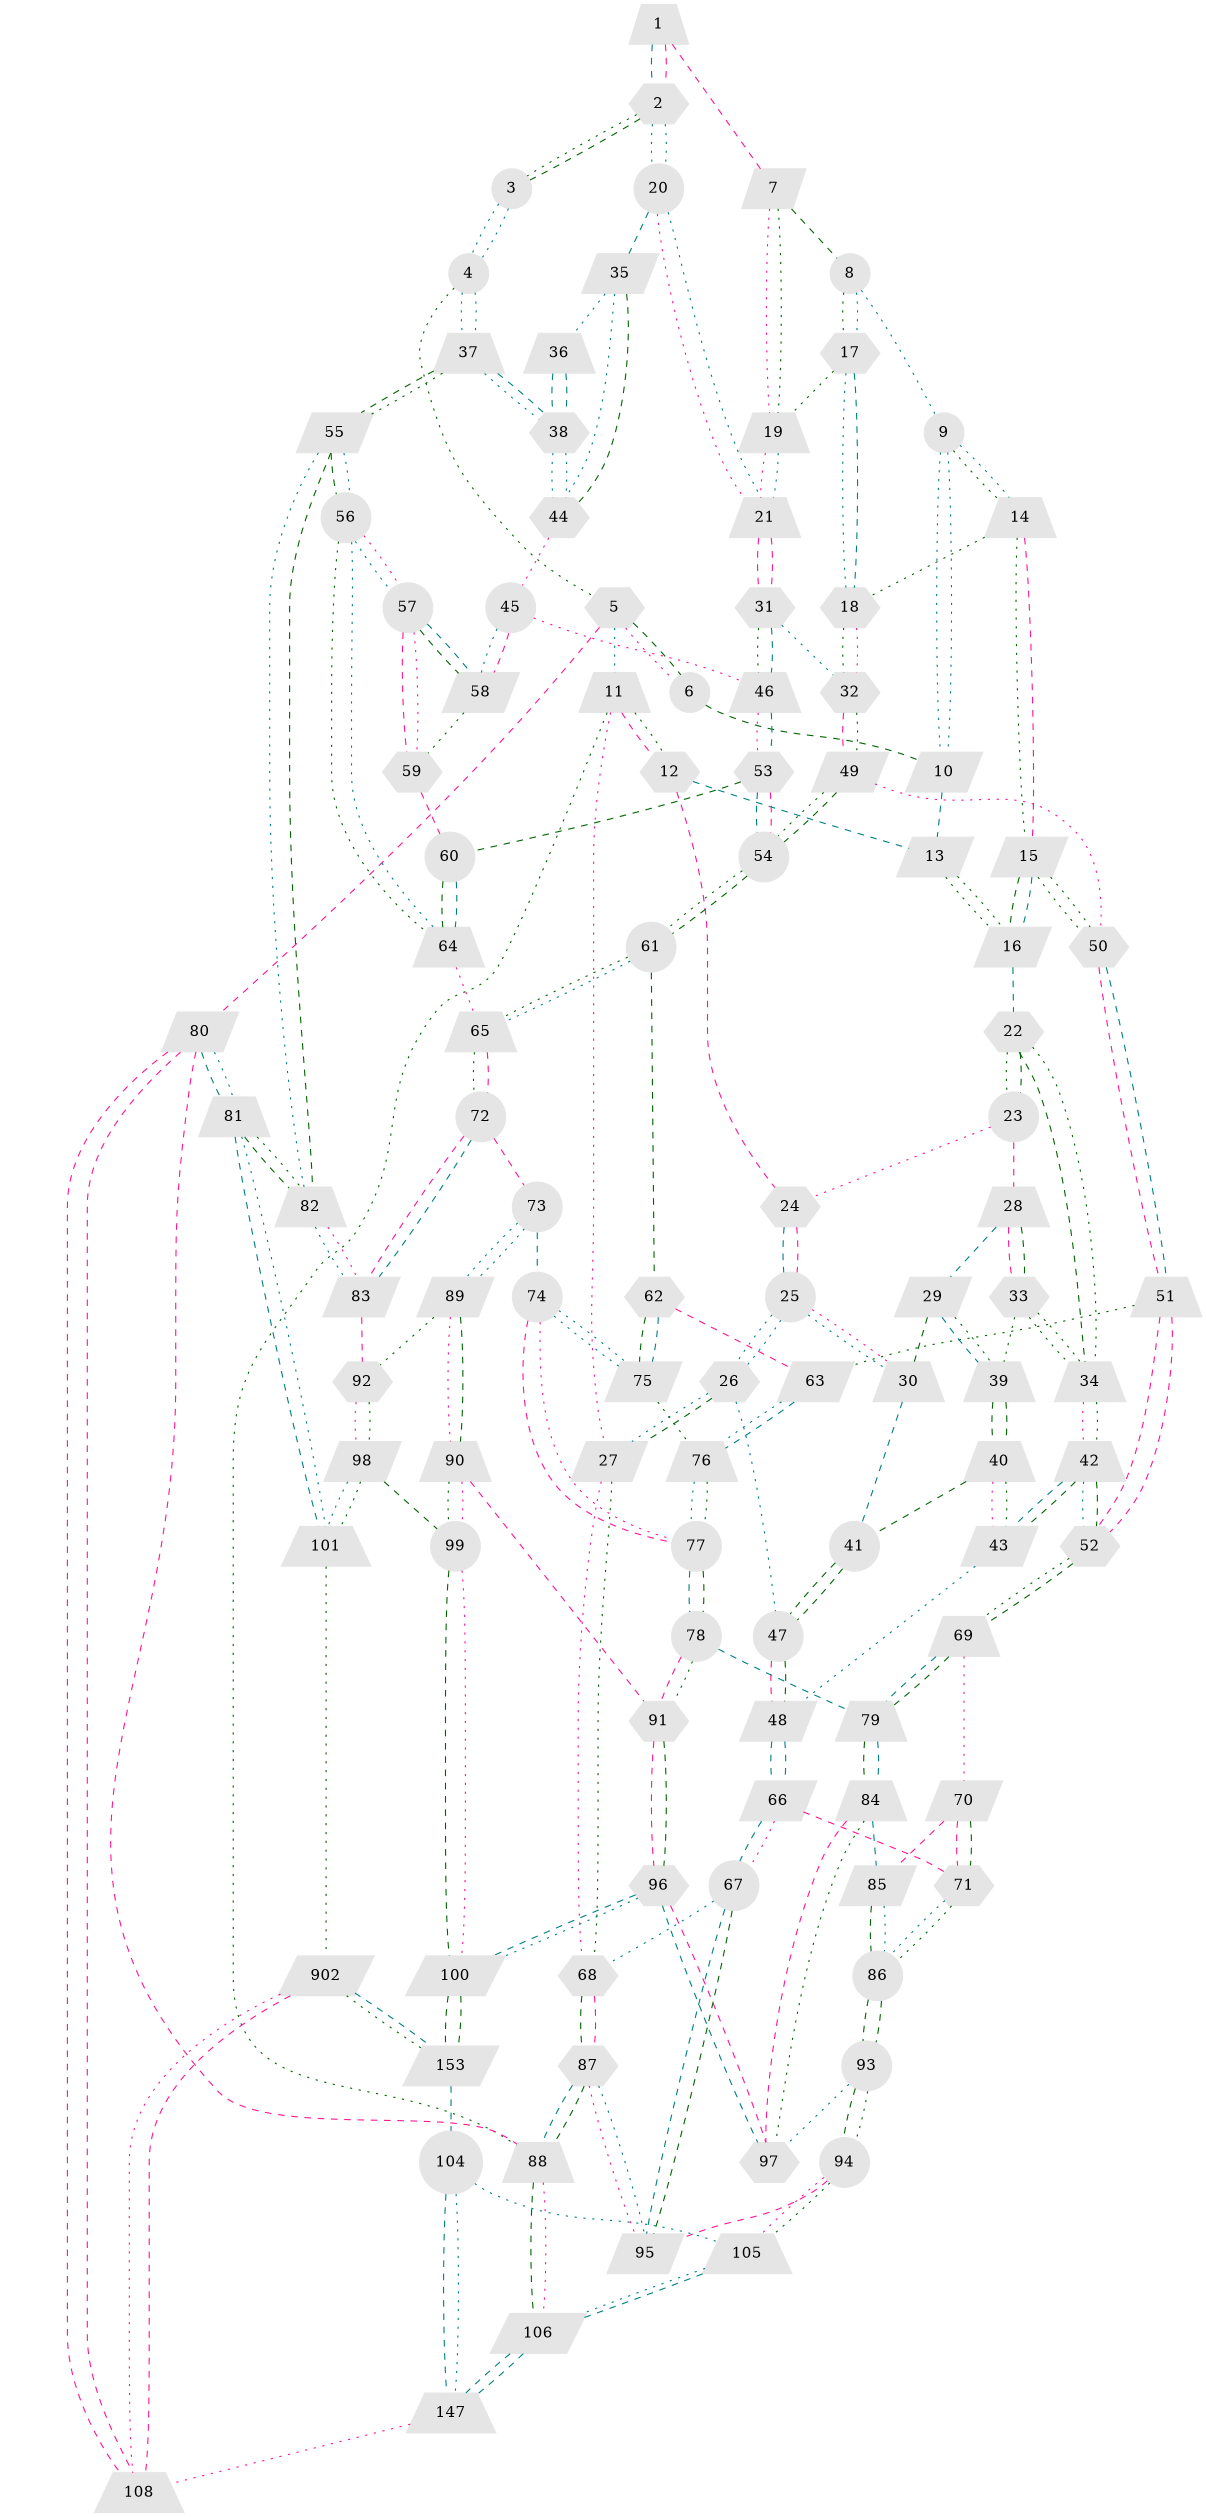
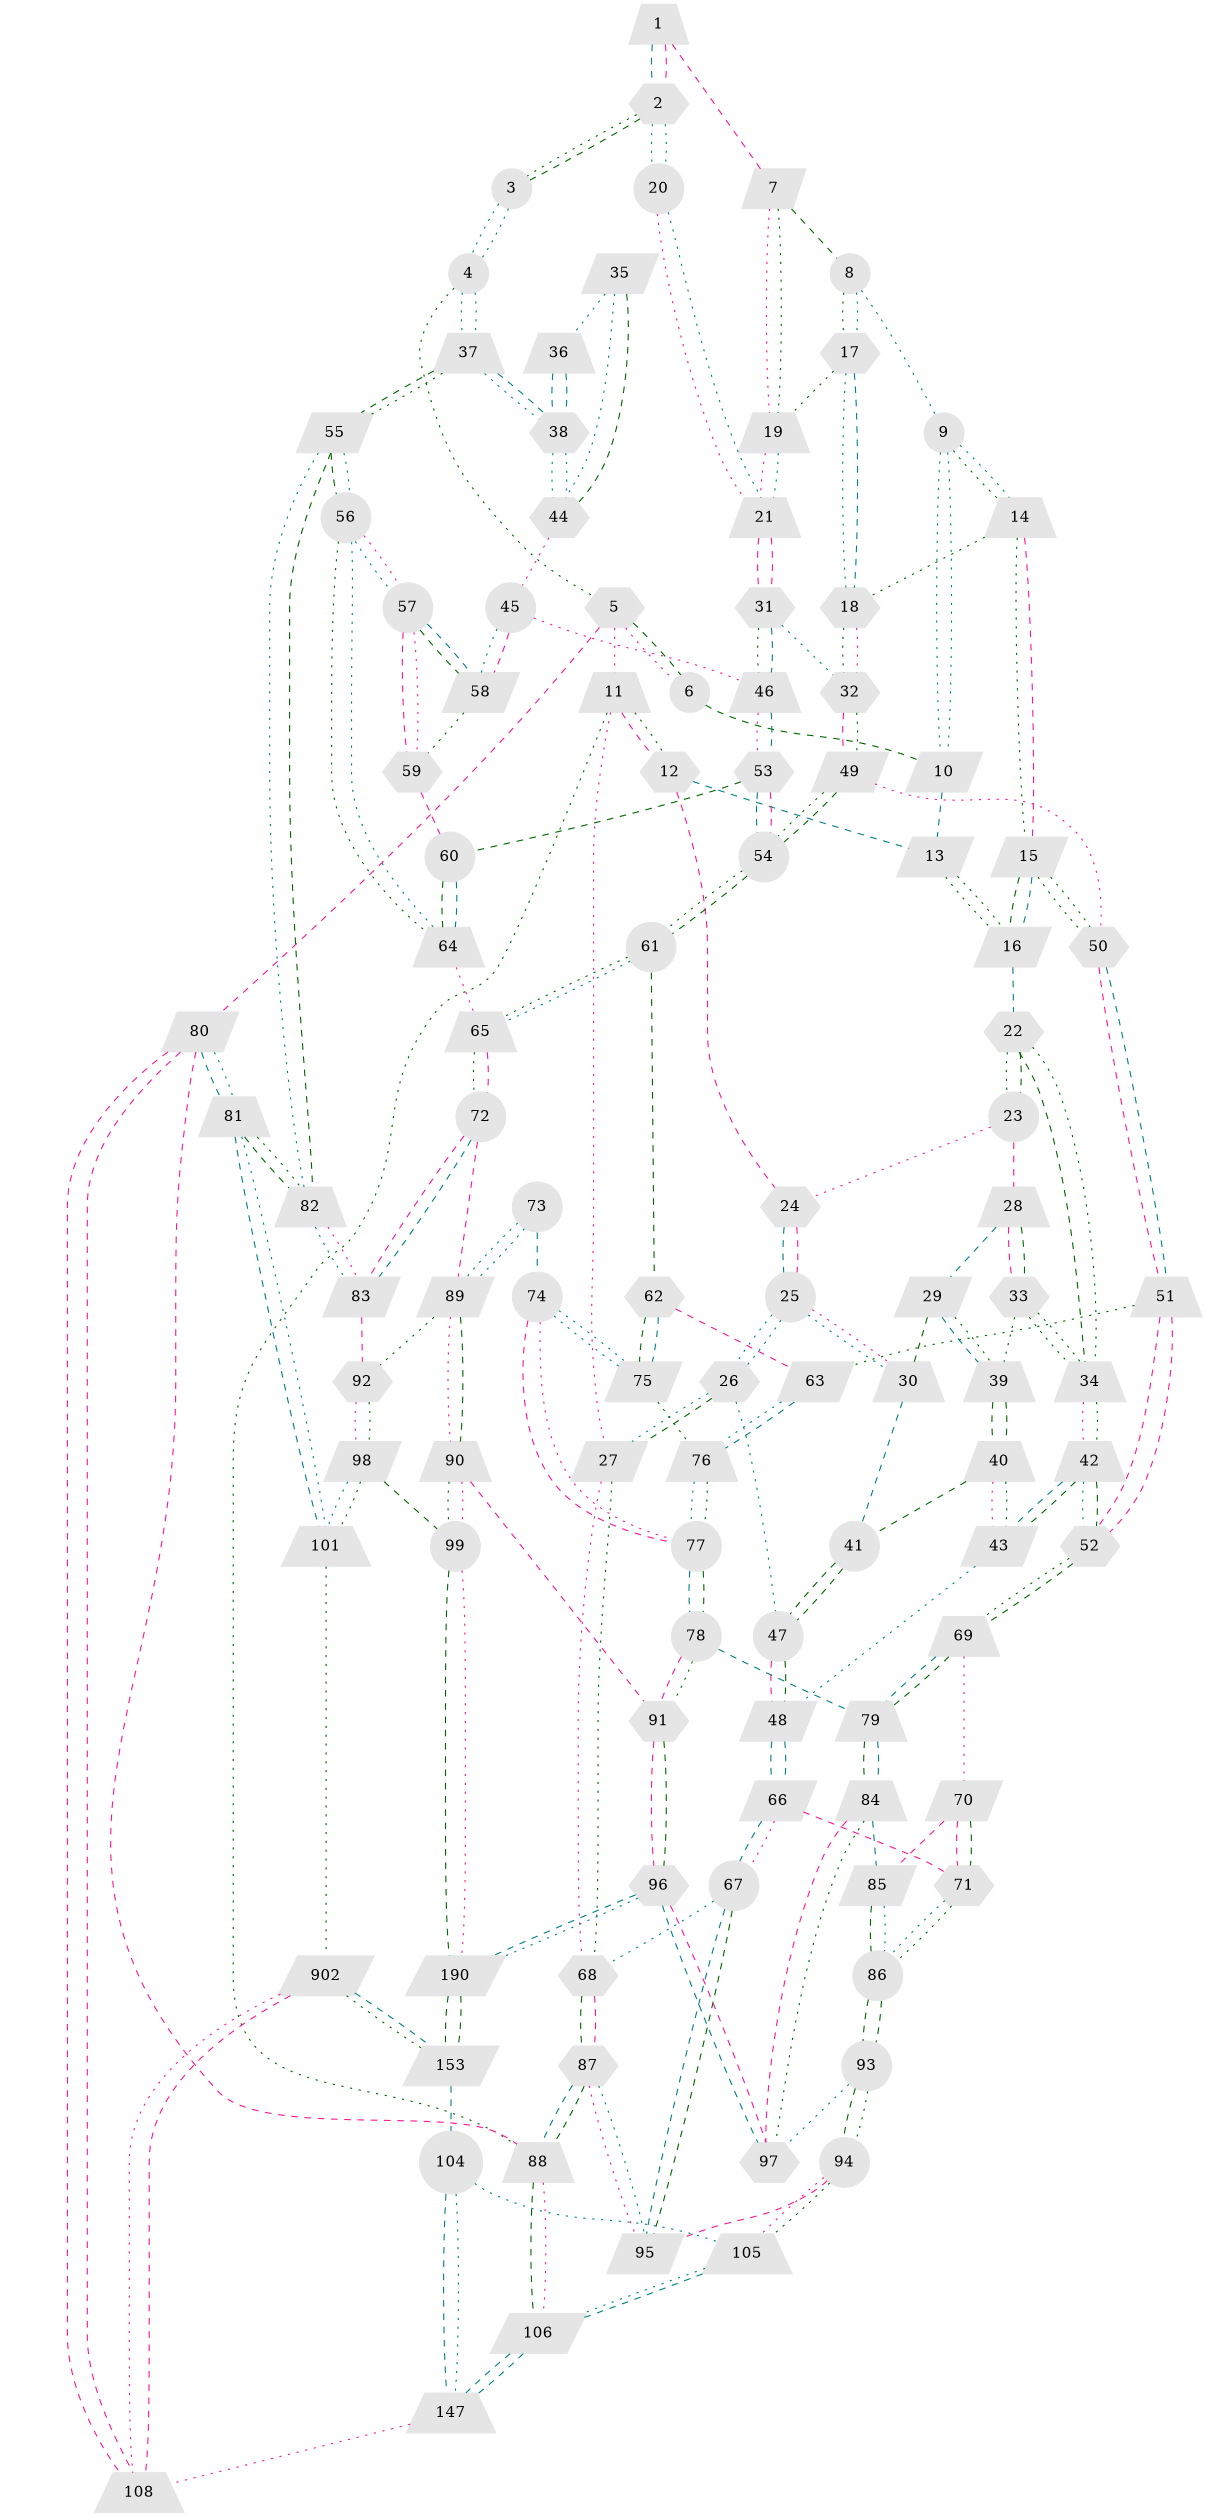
edge "20" -- "35": removed
edge "5" -- "11": color teal -> deeppink
edge "72" -- "73": now "72" -- "89"
node "100": label "100" -> "190"
